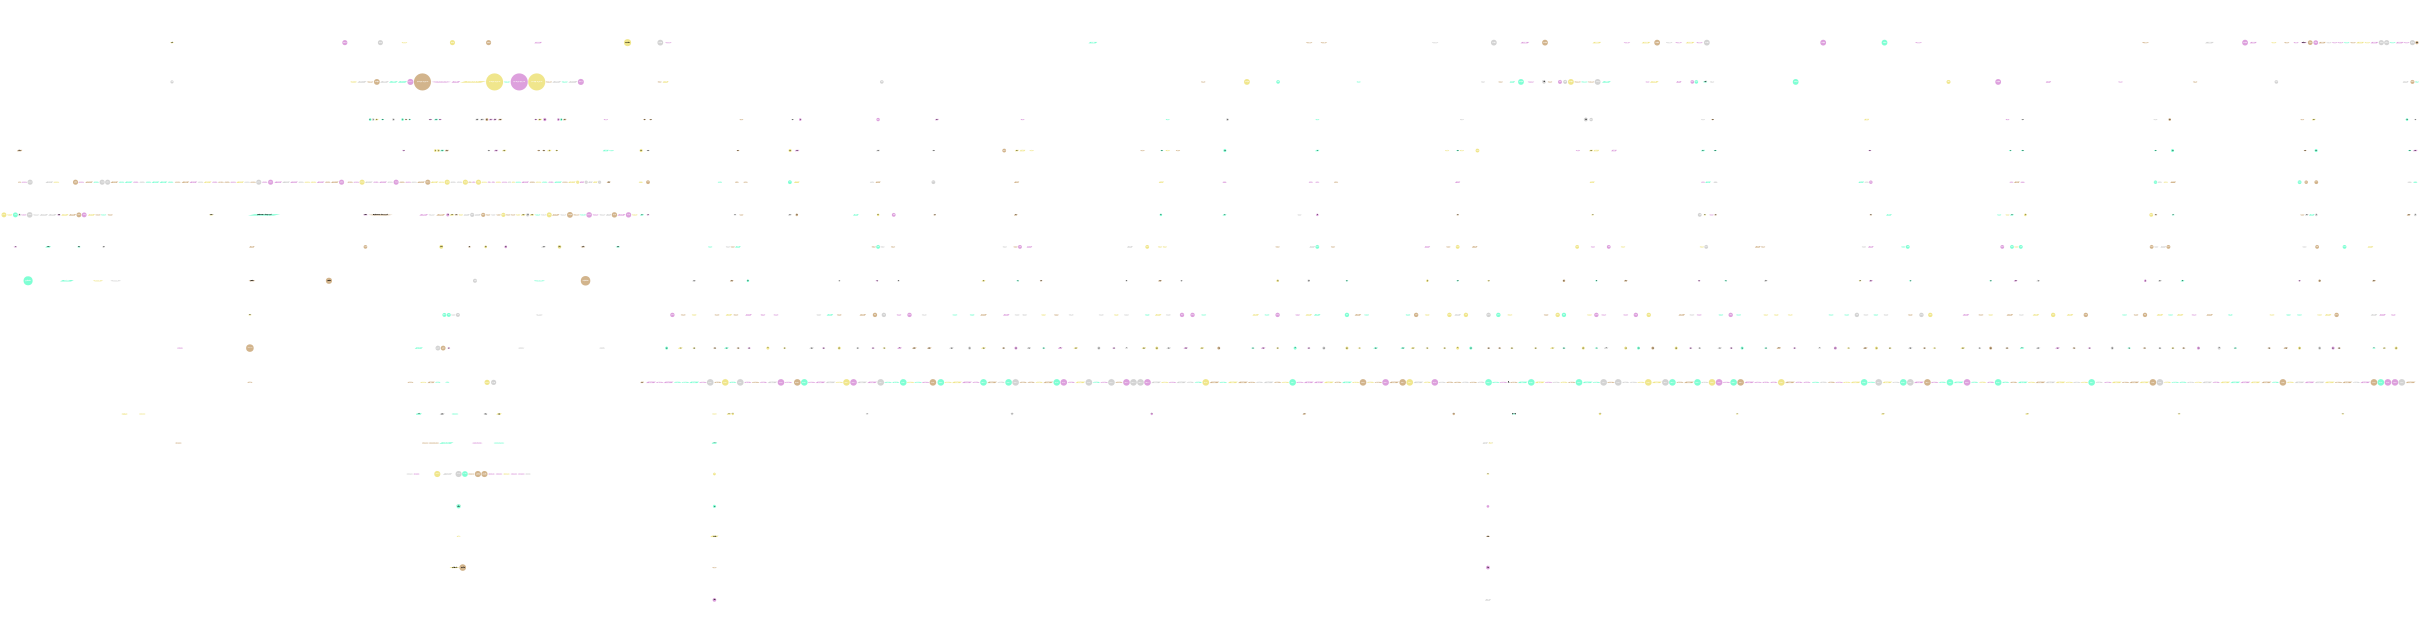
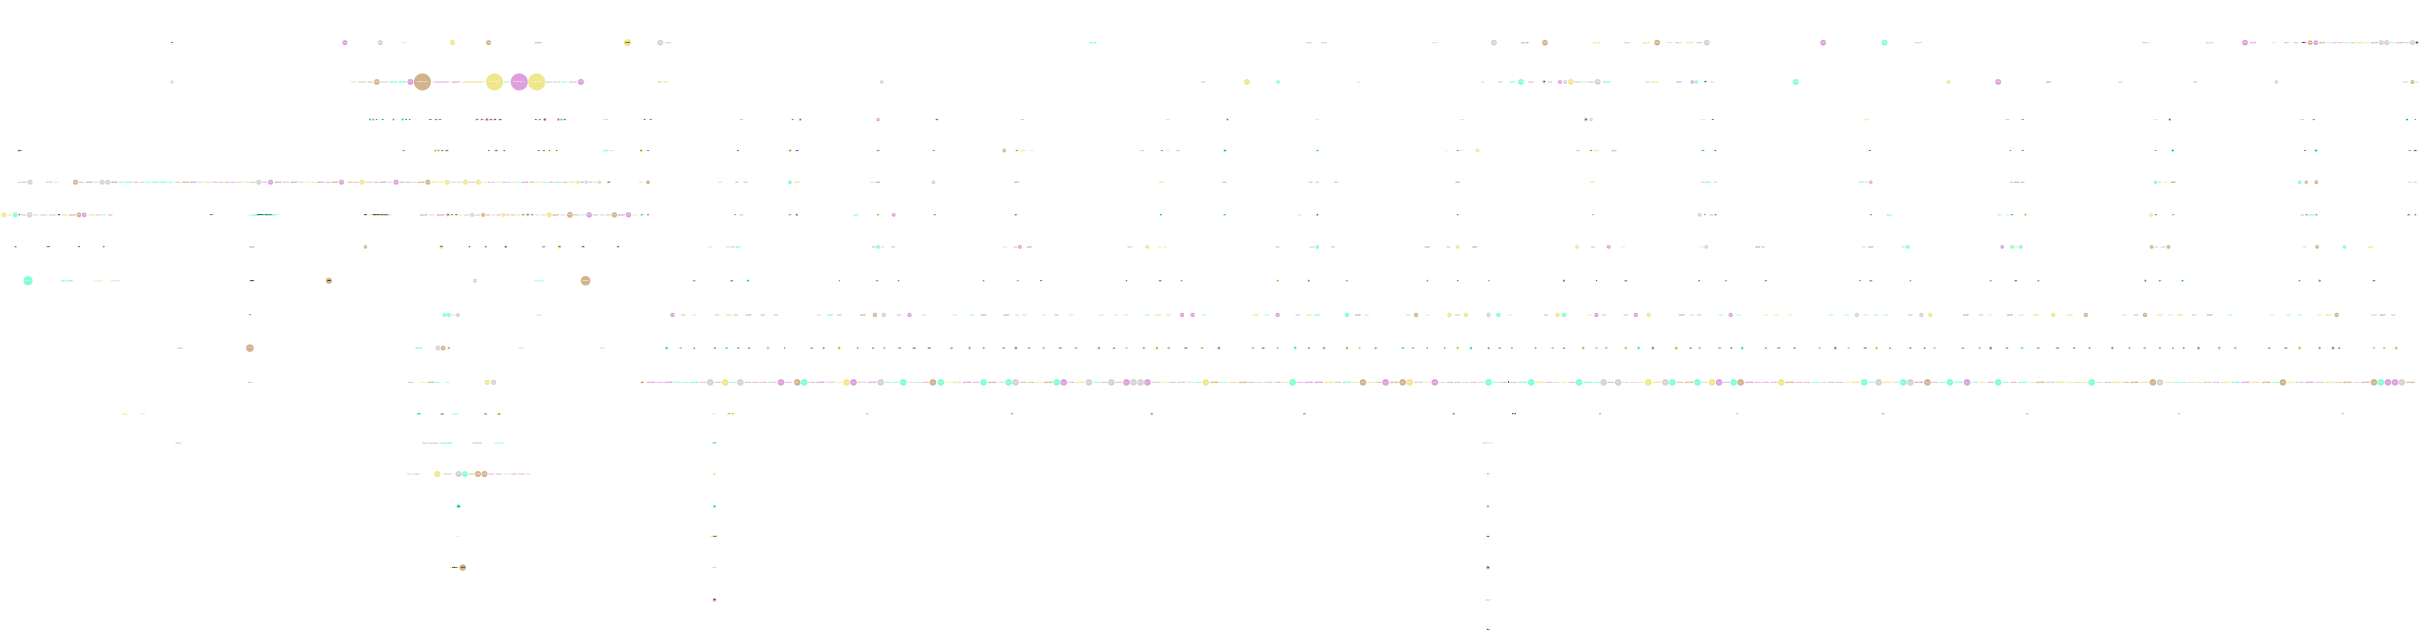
node "79 fname2": added
